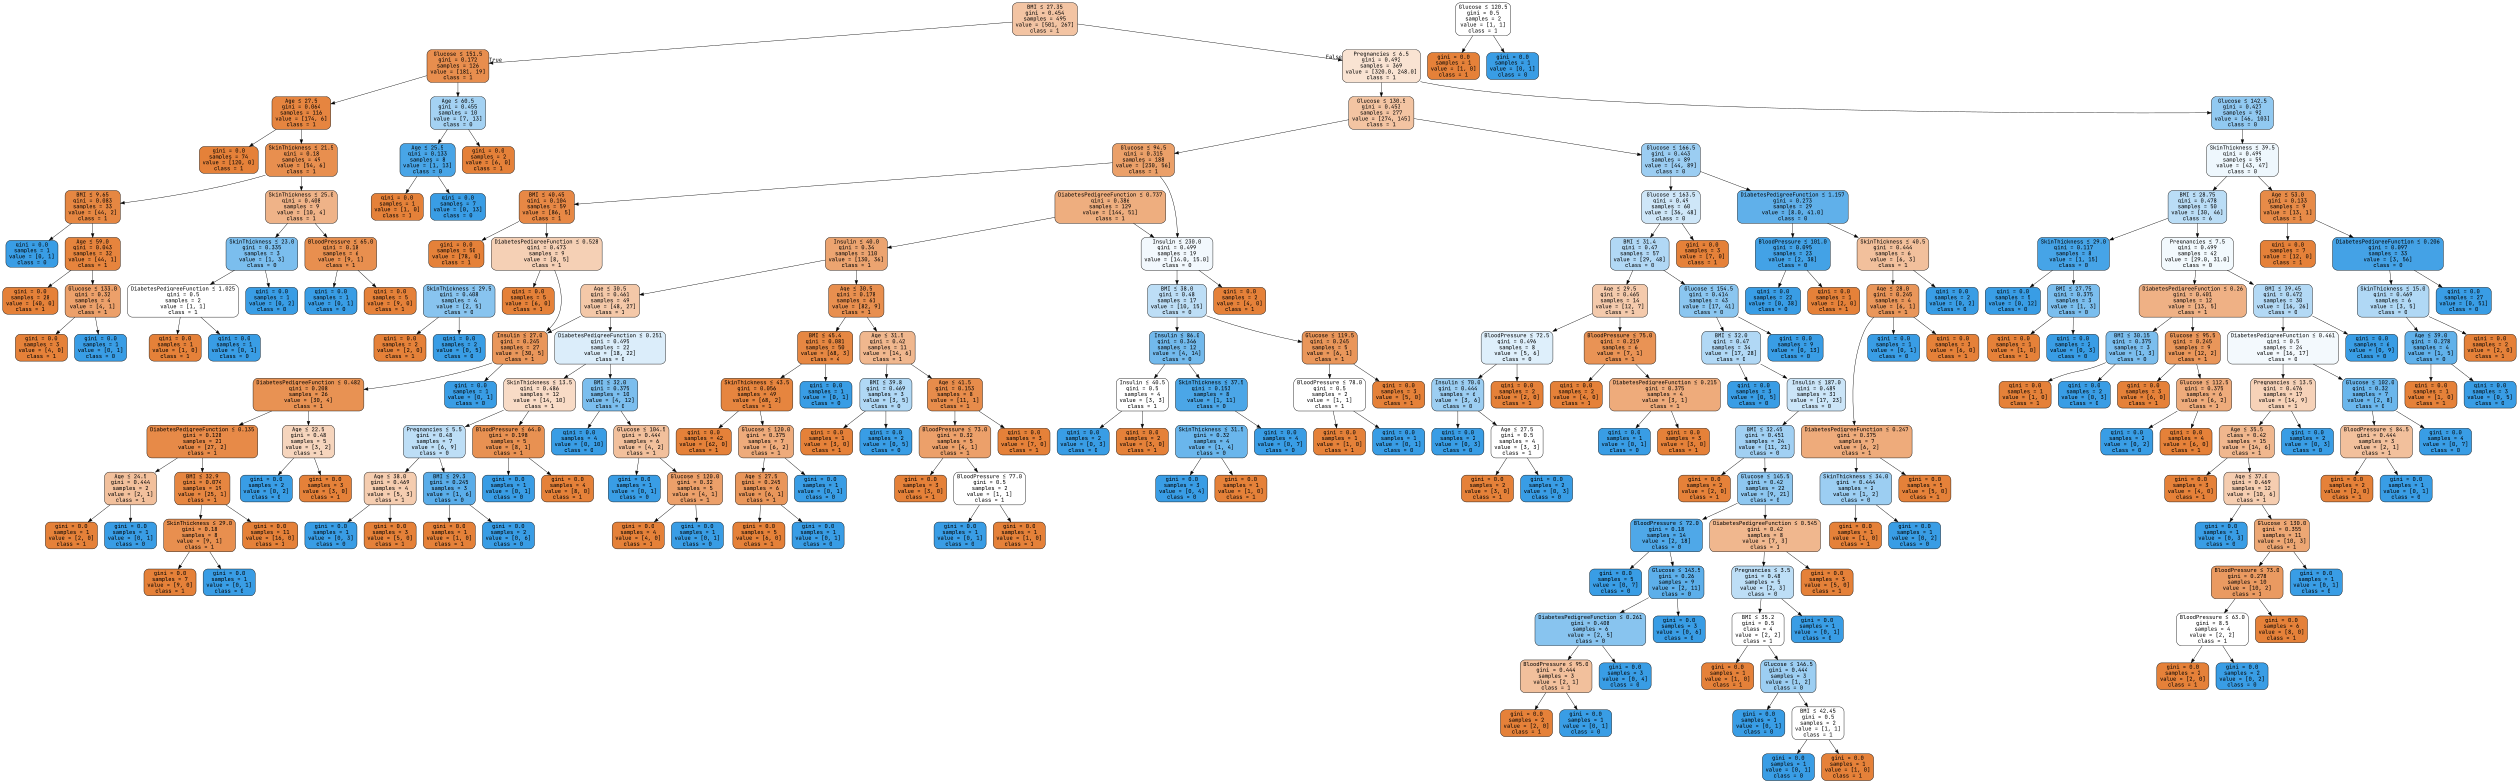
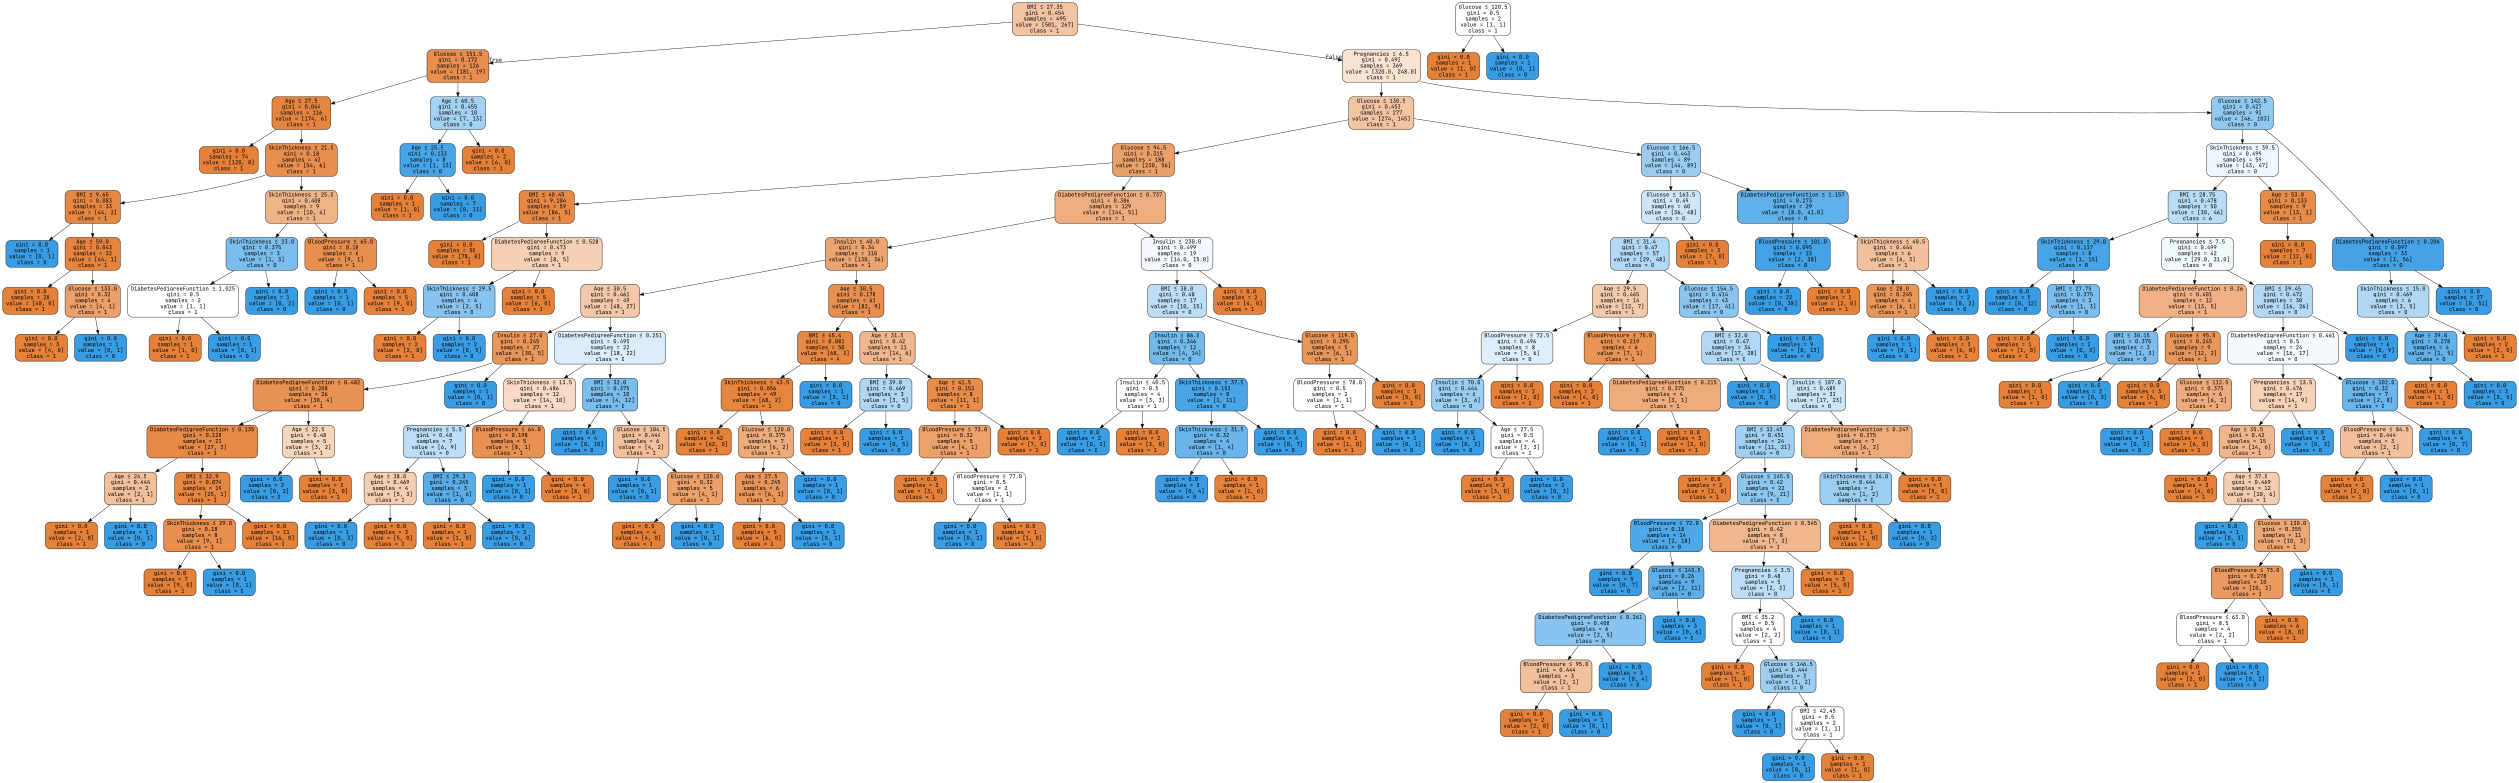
node "SkinThickness ≤ 21.5": text "samples = 49" -> "samples = 42"
node "BMI ≤ 40.45": text "gini = 0.104" -> "gini = 9.104"
edge "Glucose ≤ 94.5" -> "Insulin ≤ 230.0": now "Glucose ≤ 94.5" -> "DiabetesPedigreeFunction ≤ 0.737"
edge "Age ≤ 53.0" -> "DiabetesPedigreeFunction ≤ 0.206": now "Glucose ≤ 142.5" -> "DiabetesPedigreeFunction ≤ 0.206"
node "SkinThickness ≤ 23.0": text "gini = 0.335" -> "gini = 0.375"
edge "DiabetesPedigreeFunction ≤ 0.528" -> "Insulin ≤ 27.0": now "DiabetesPedigreeFunction ≤ 0.528" -> "SkinThickness ≤ 29.5"
node "Glucose ≤ 119.5": text "gini = 0.245" -> "gini = 0.295"
edge "Age ≤ 28.0" -> "DiabetesPedigreeFunction ≤ 0.247": now "Insulin ≤ 187.0" -> "DiabetesPedigreeFunction ≤ 0.247"
edge "SkinThickness ≤ 37.5" -> "SkinThickness ≤ 31.5": added
node "Age ≤ 35.5": text "class = 0.42" -> "gini = 0.42"
node "SkinThickness ≤ 34.0": text "class = 0" -> "samples = 0"
node "BMI ≤ 35.2": text "class = 4" -> "samples = 4"
